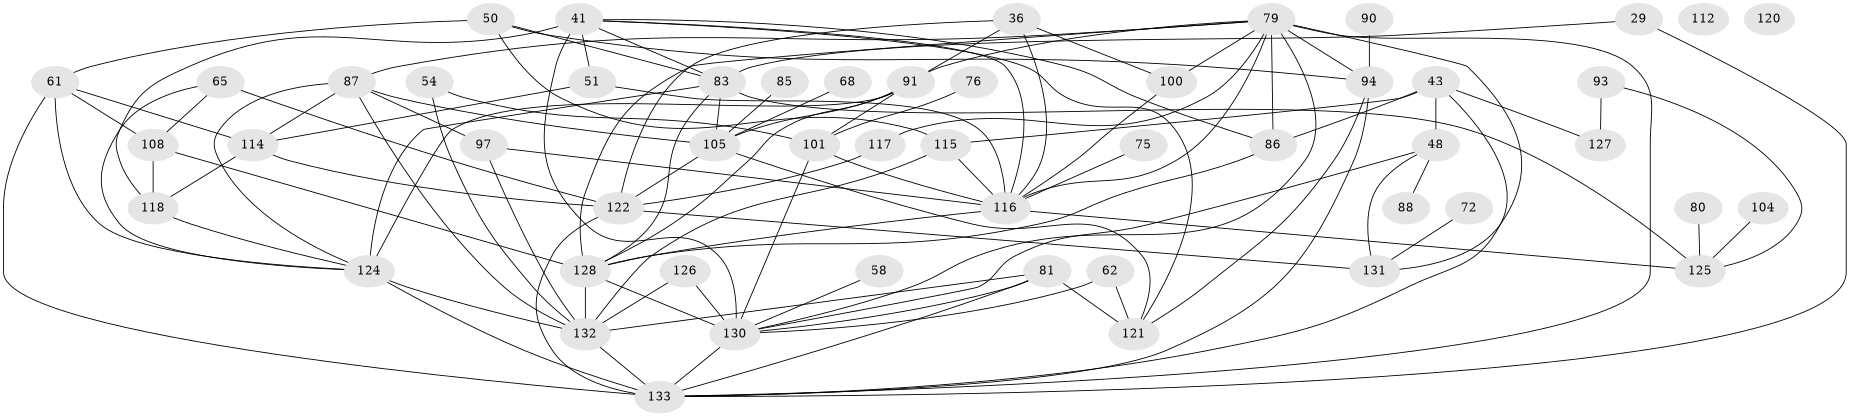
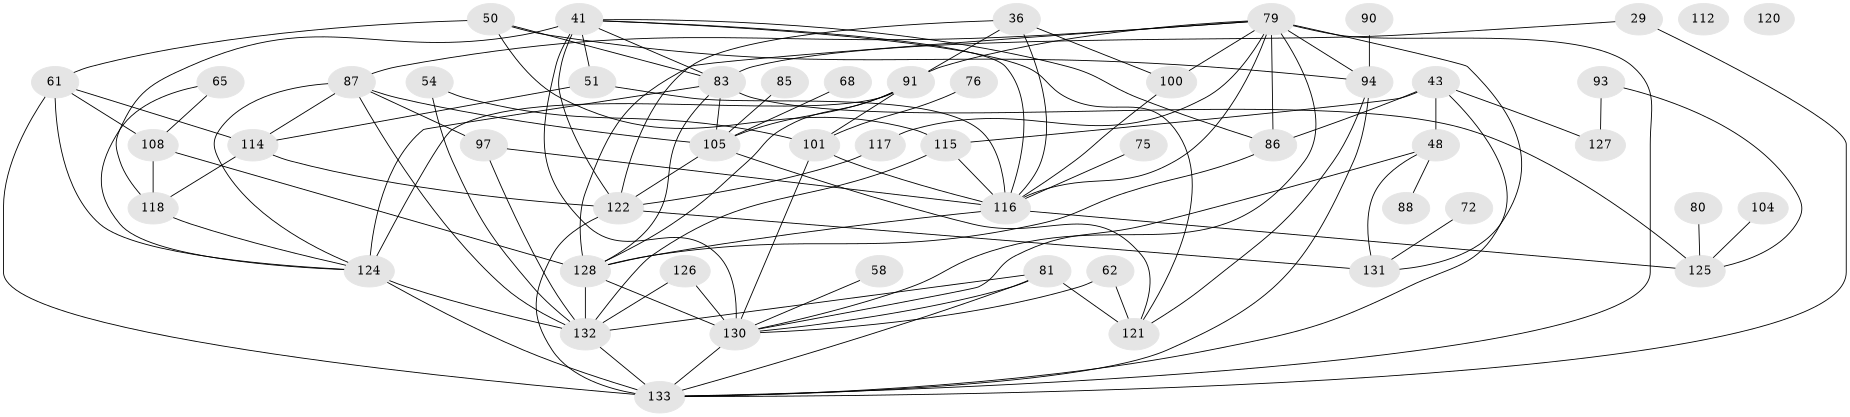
edge "65" -- "122": now "41" -- "122"
